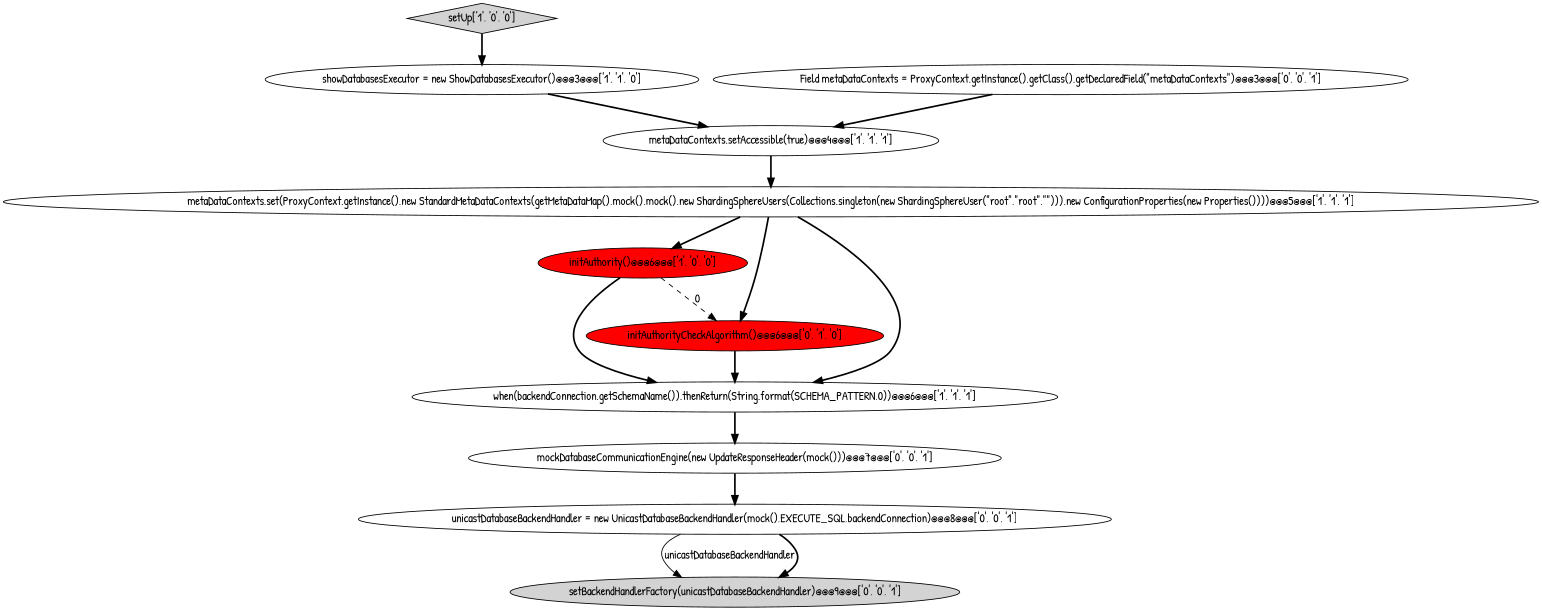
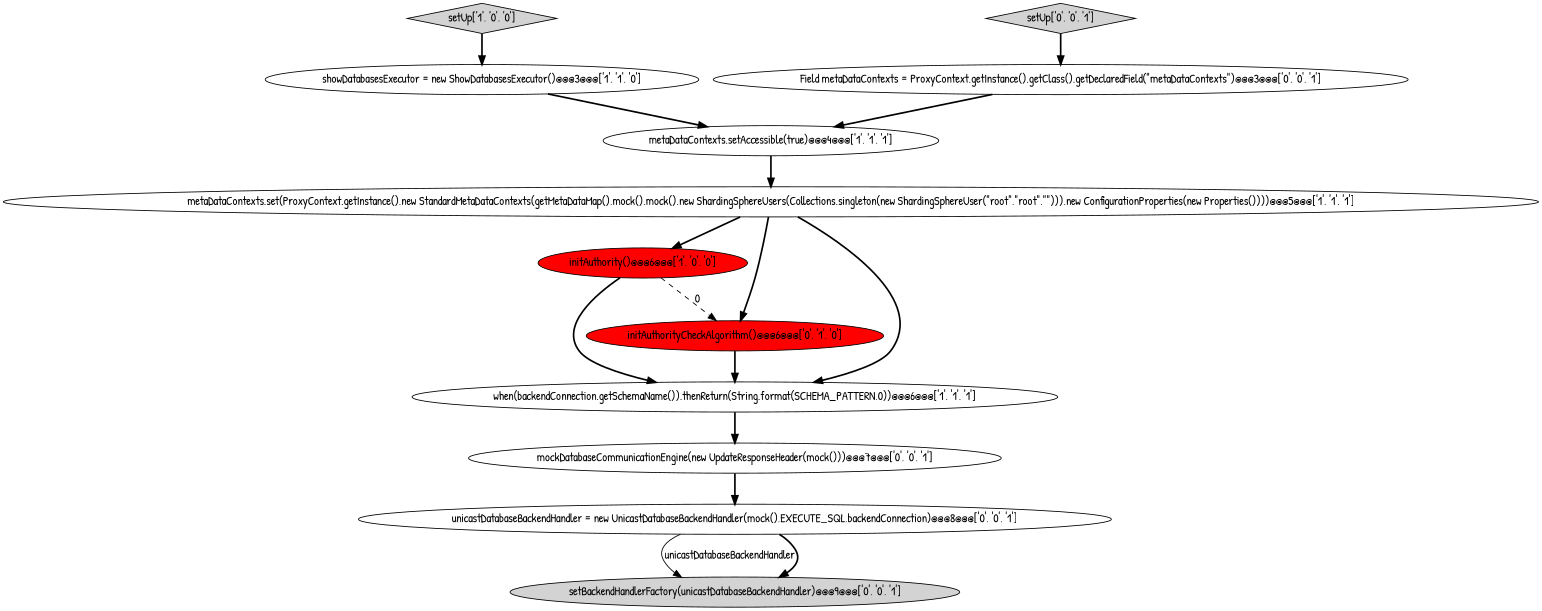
node "setUp['0', '0', '1']": added
